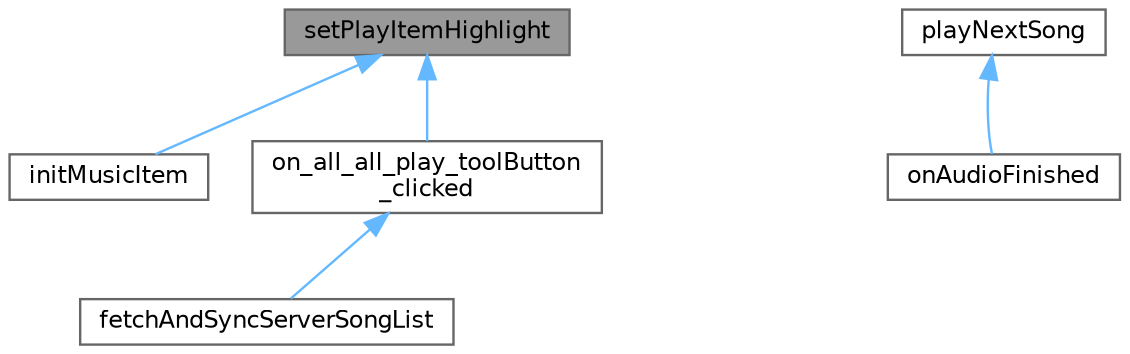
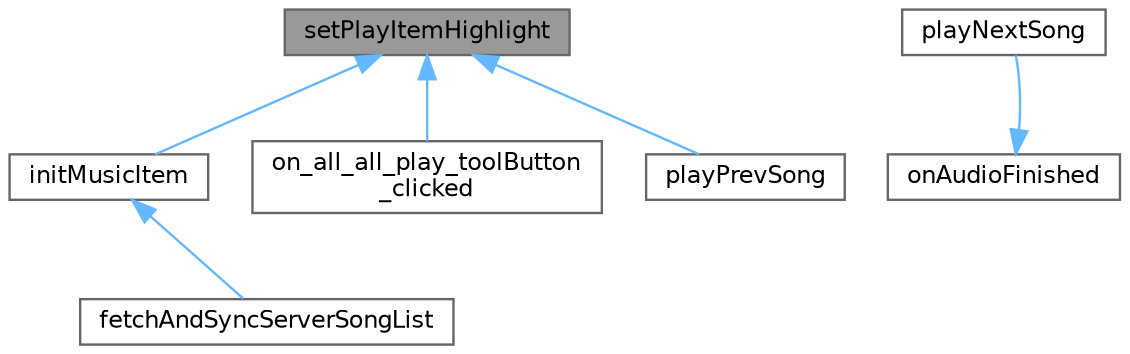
edge "onAudioFinished" -> "playNextSong": reversed
node "playPrevSong": added
edge "fetchAndSyncServerSongList" -> "on_all_all_play_toolButton _clicked": now "fetchAndSyncServerSongList" -> "initMusicItem"
